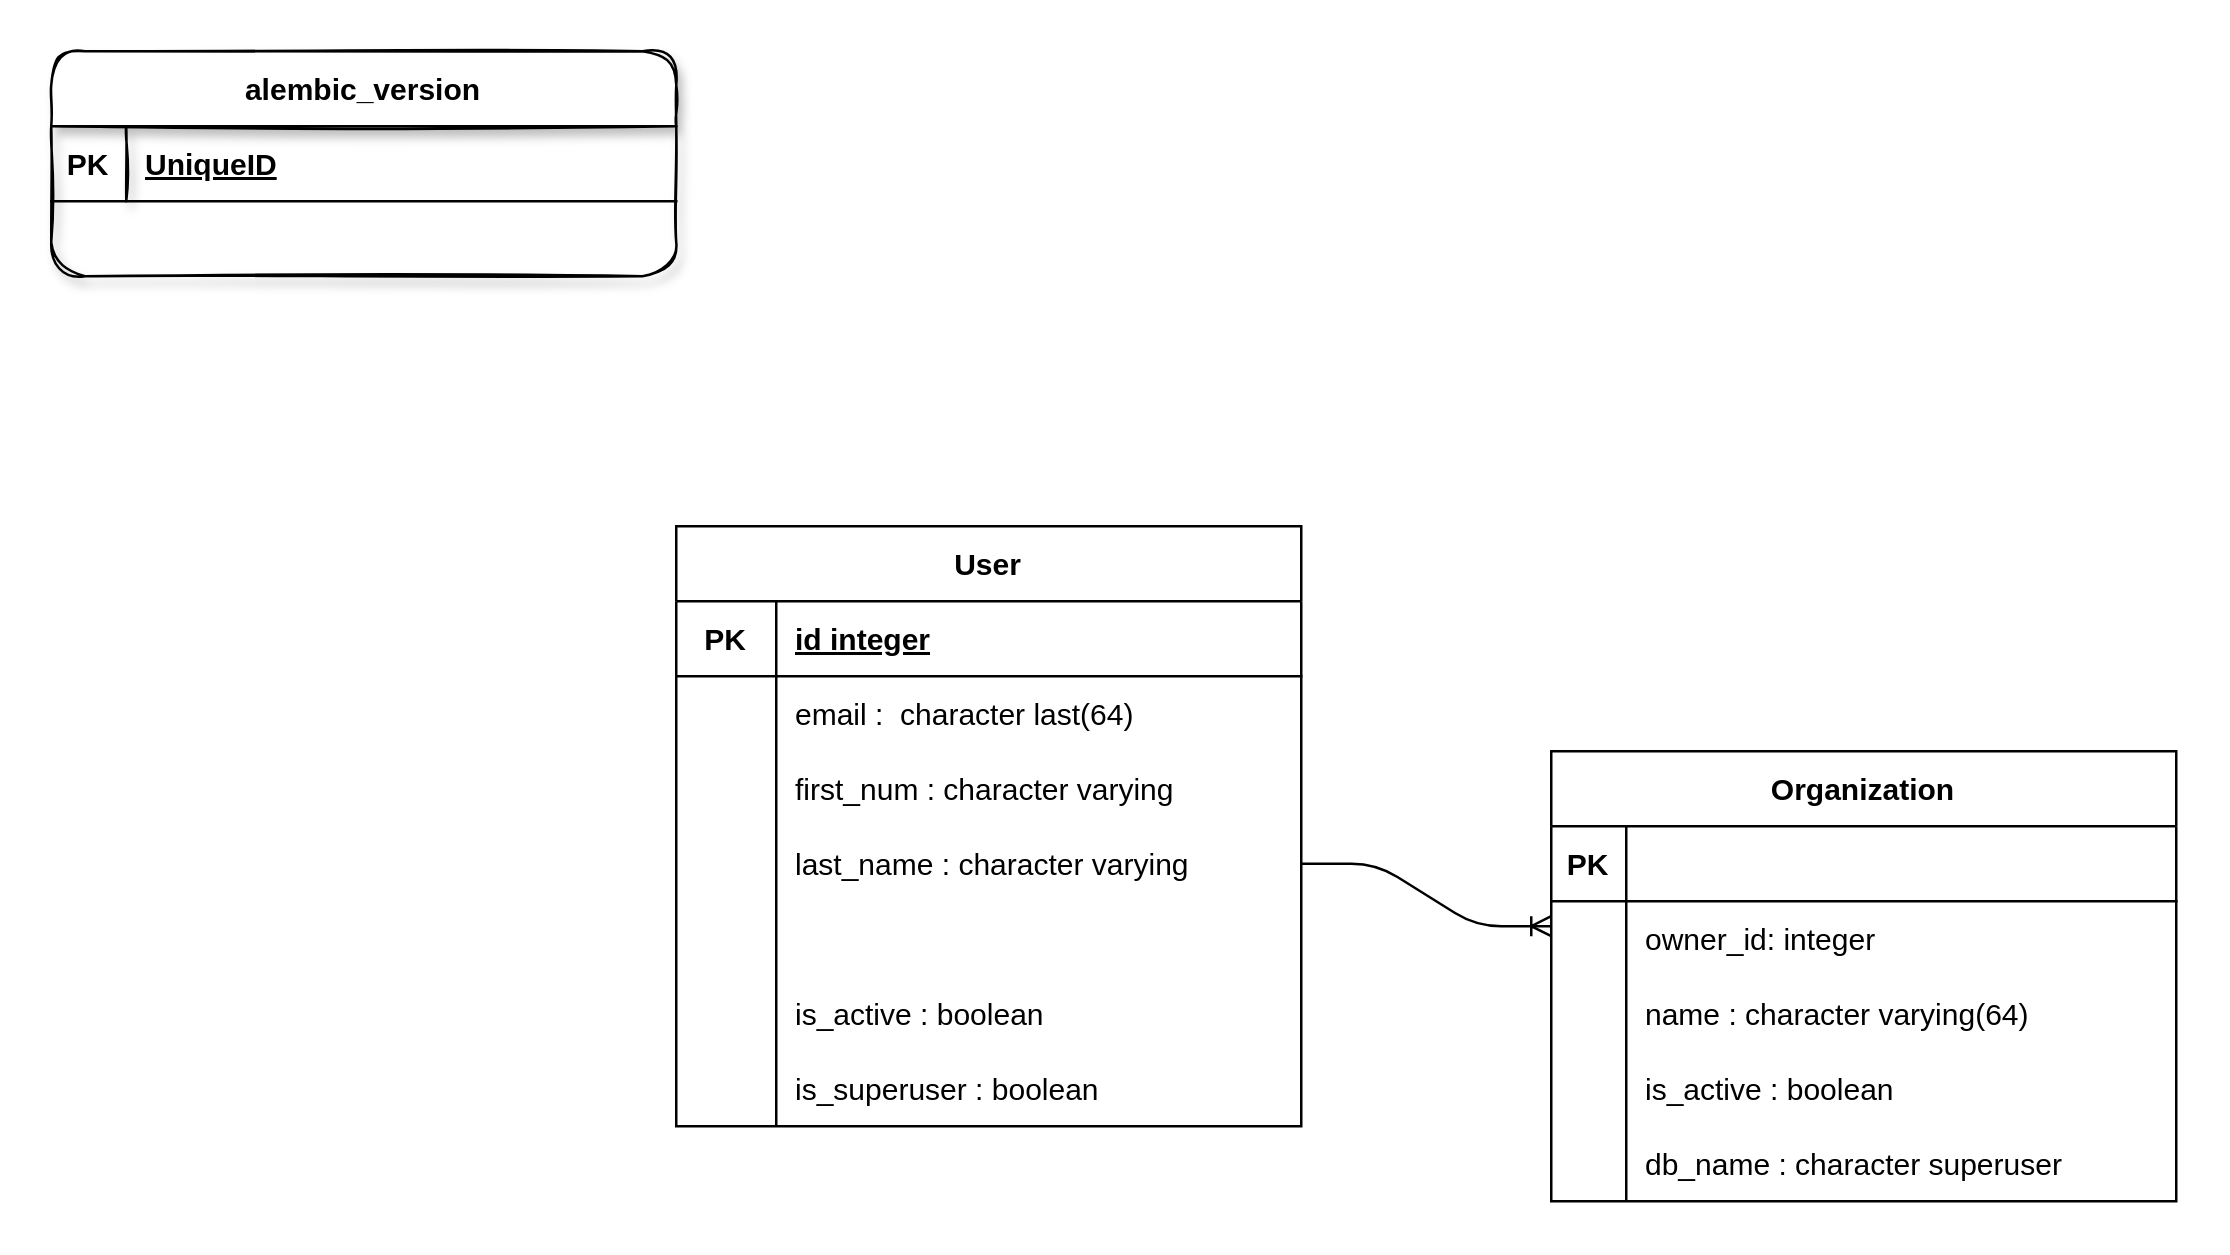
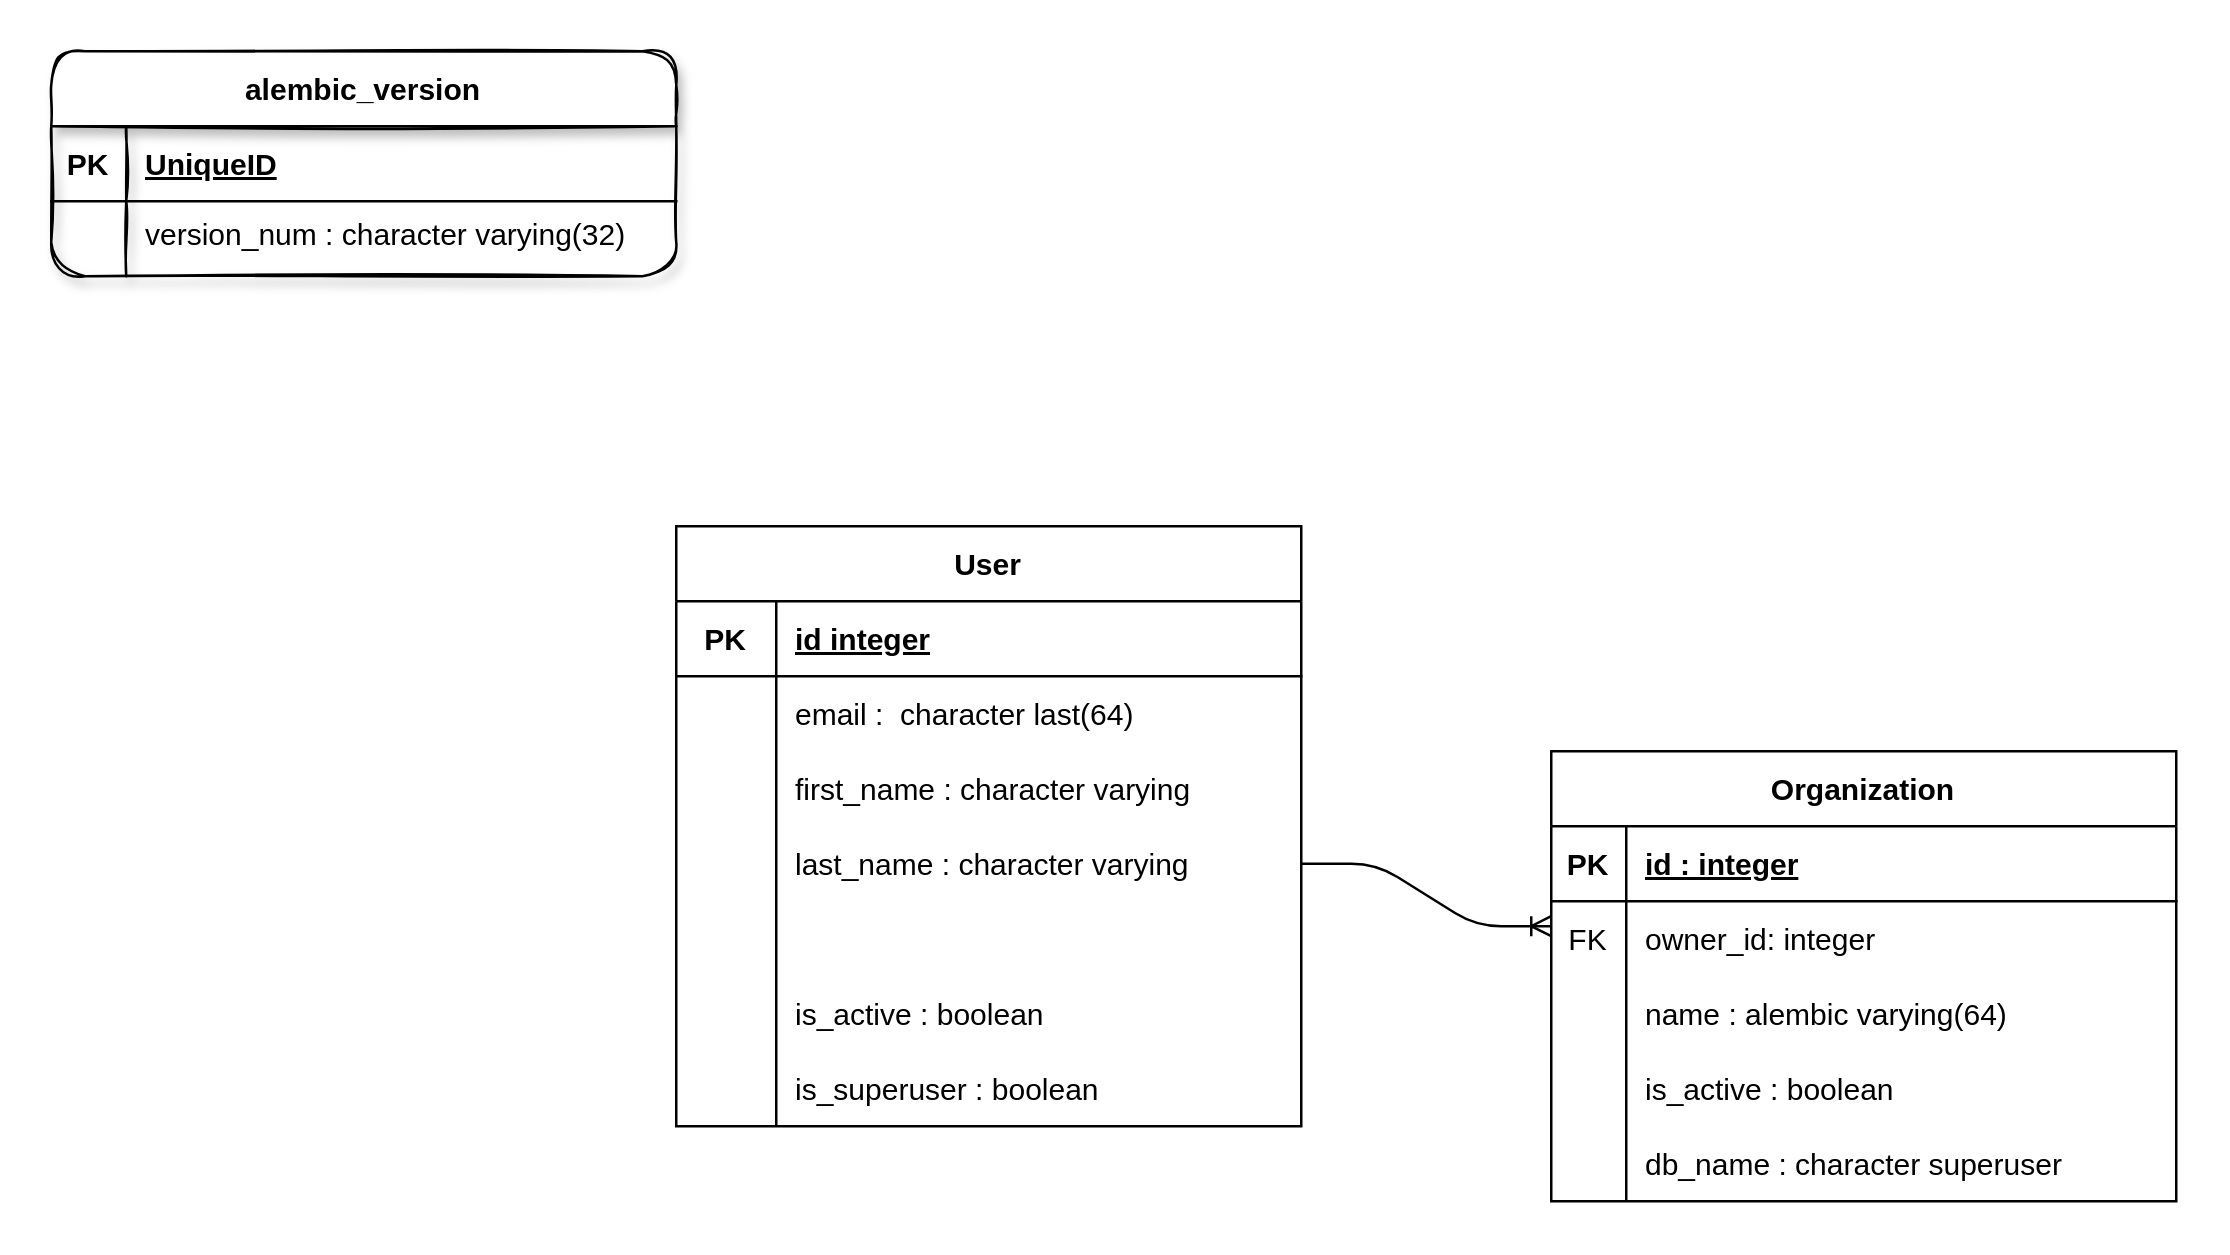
node "version_num : character varying(32)": added
node "first_num : character varying": label "first_num : character varying" -> "first_name : character varying"
node "id : integer": added
node "FK": added
node "name : character varying(64)": label "name : character varying(64)" -> "name : alembic varying(64)"
